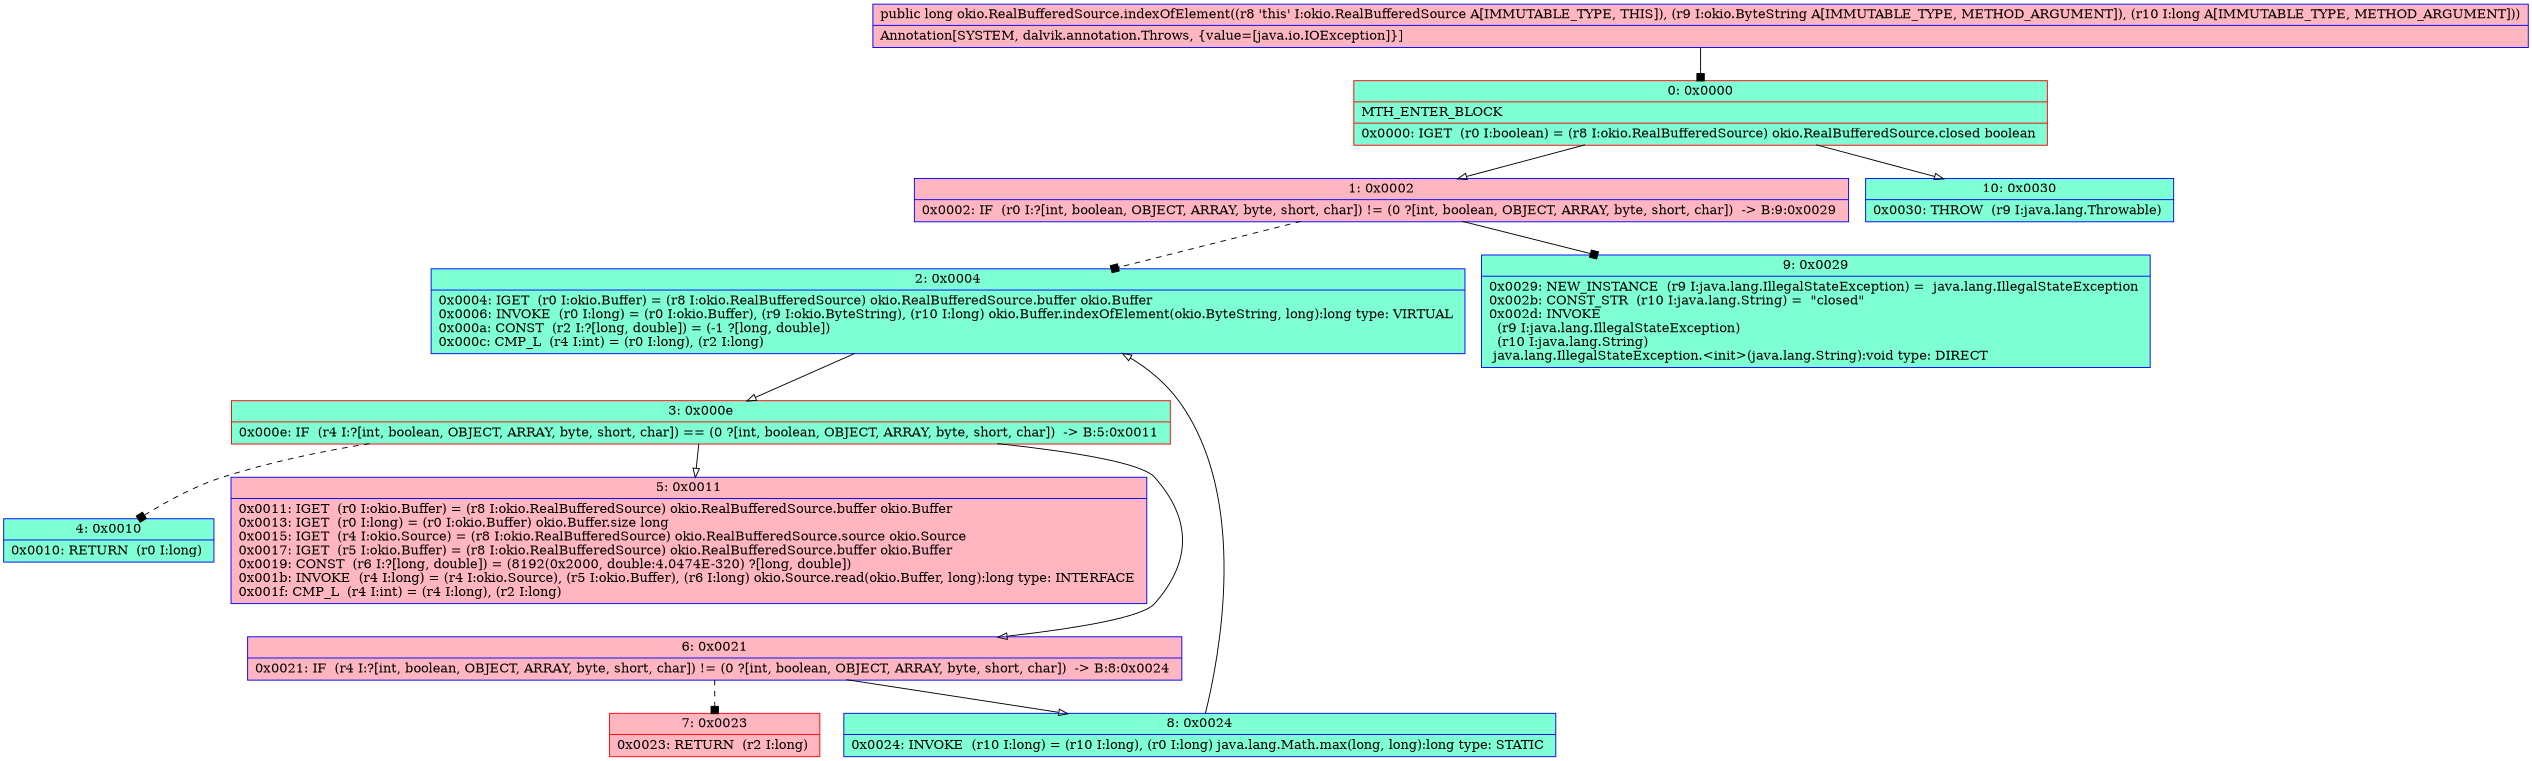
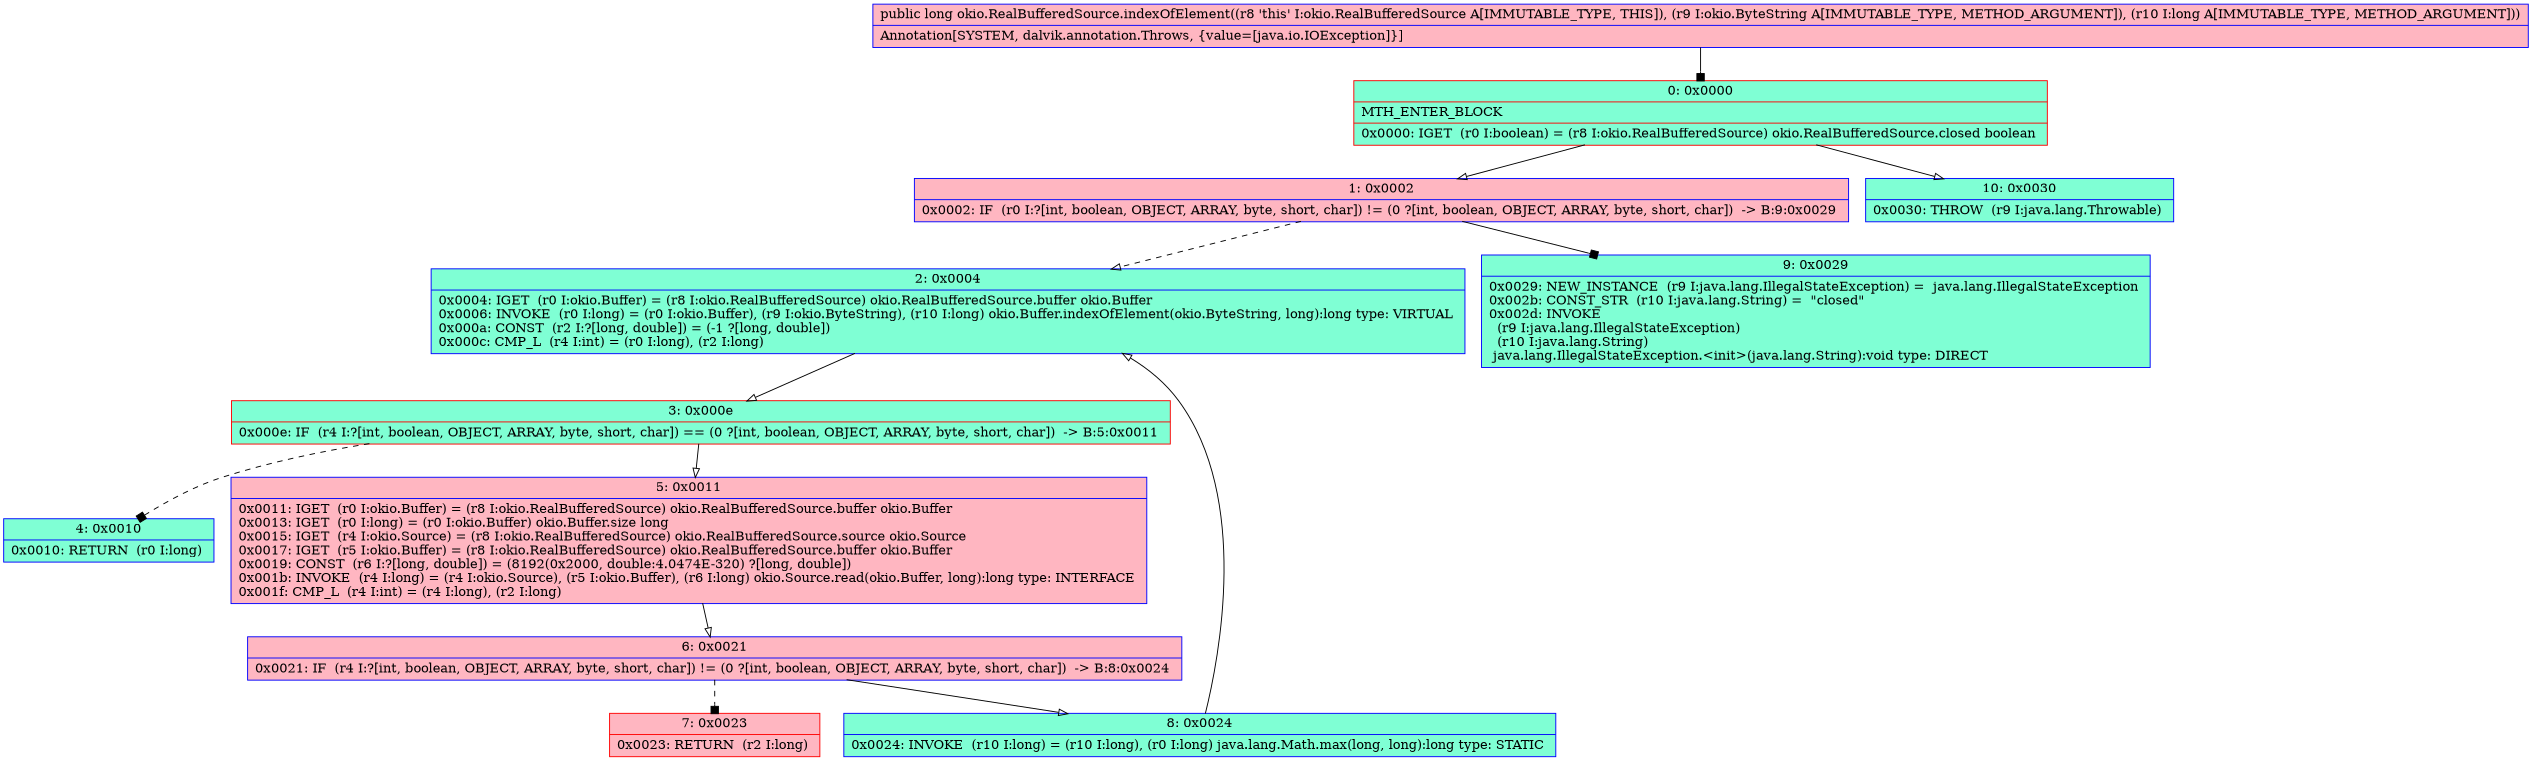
edge "1: 0x0002" -> "2: 0x0004": arrowhead box -> onormal
edge "3: 0x000e" -> "6: 0x0021": now "5: 0x0011" -> "6: 0x0021"
